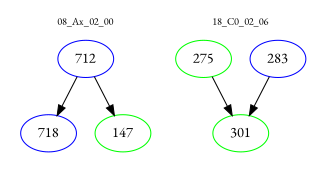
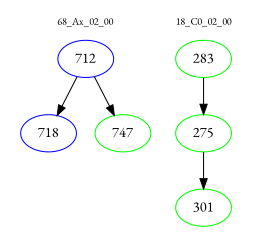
cluster "08_Ax_02_00": label "08_Ax_02_00" -> "68_Ax_02_00"
cluster "18_C0_02_06": label "18_C0_02_06" -> "18_C0_02_00"
node "283": color blue -> green
edge "283" -> "301": now "283" -> "275"
node "147": label "147" -> "747"
